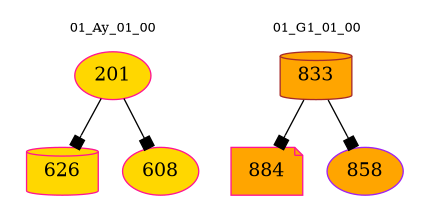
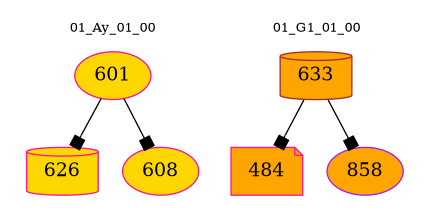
node "201": label "201" -> "601"
node "833": label "833" -> "633"
node "884": label "884" -> "484"
